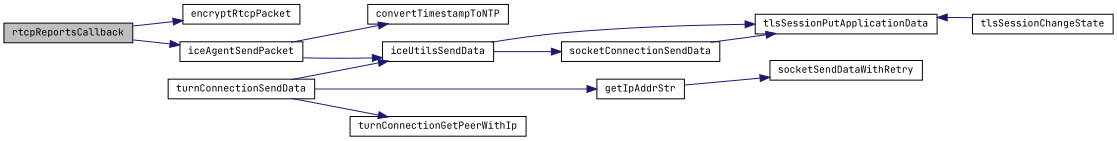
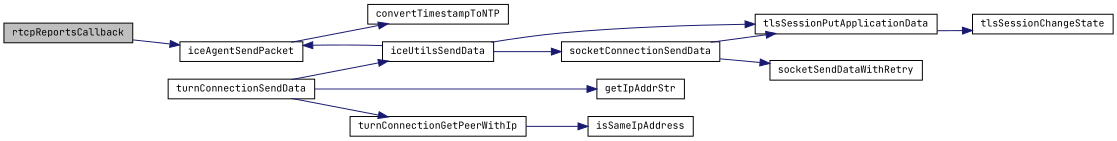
node "encryptRtcpPacket": removed
edge "tlsSessionChangeState" -> "tlsSessionPutApplicationData": reversed
edge "iceAgentSendPacket" -> "iceUtilsSendData": reversed
edge "getIpAddrStr" -> "socketSendDataWithRetry": now "socketConnectionSendData" -> "socketSendDataWithRetry"
node "isSameIpAddress": added
